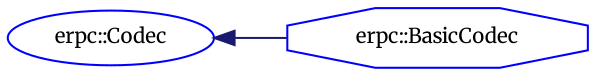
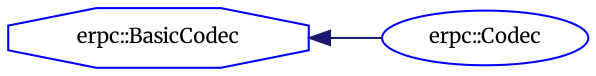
edge "erpc::BasicCodec" -> "erpc::Codec": reversed
